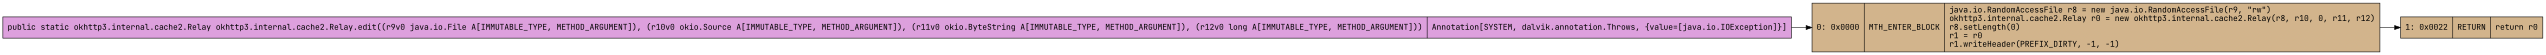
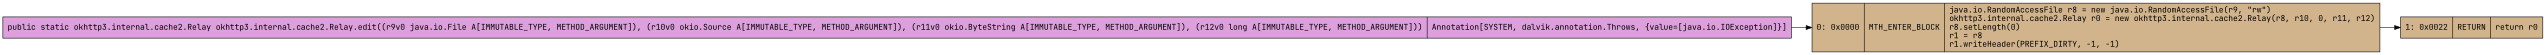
node "0: 0x0000": text "r1 = r0" -> "r1 = r8"
